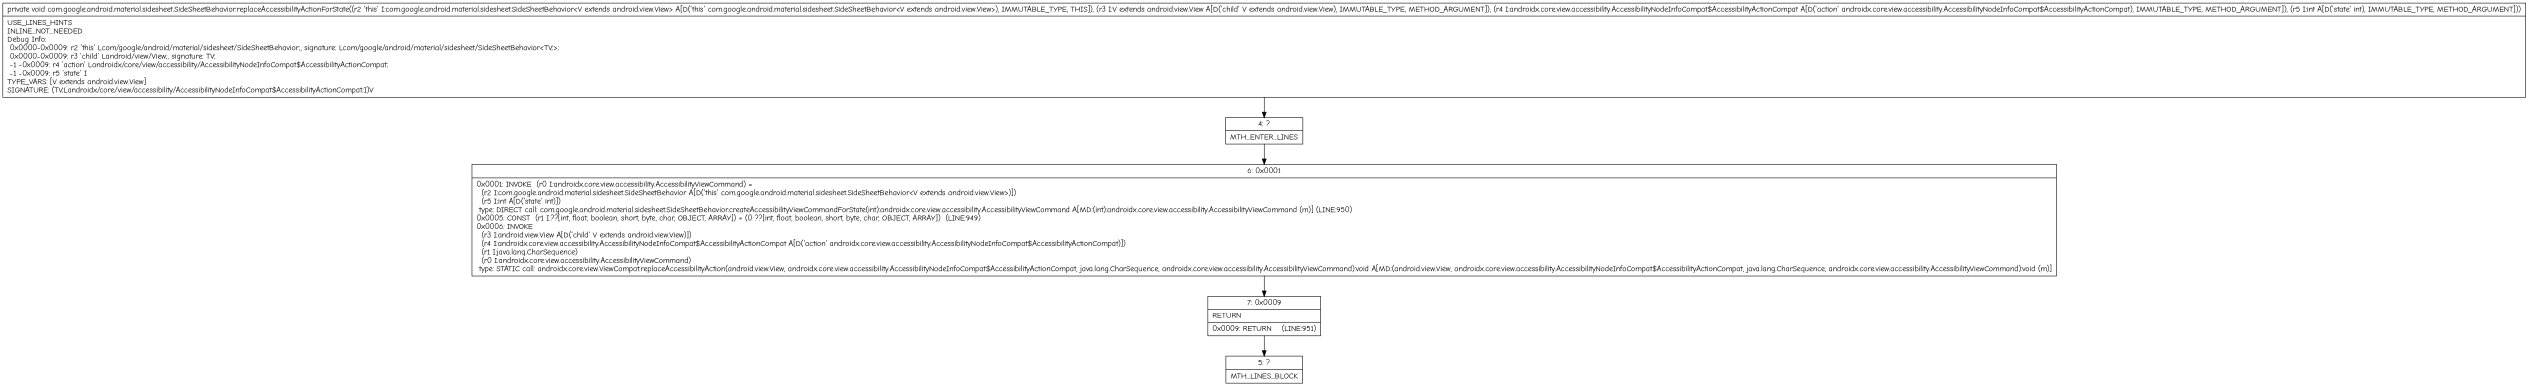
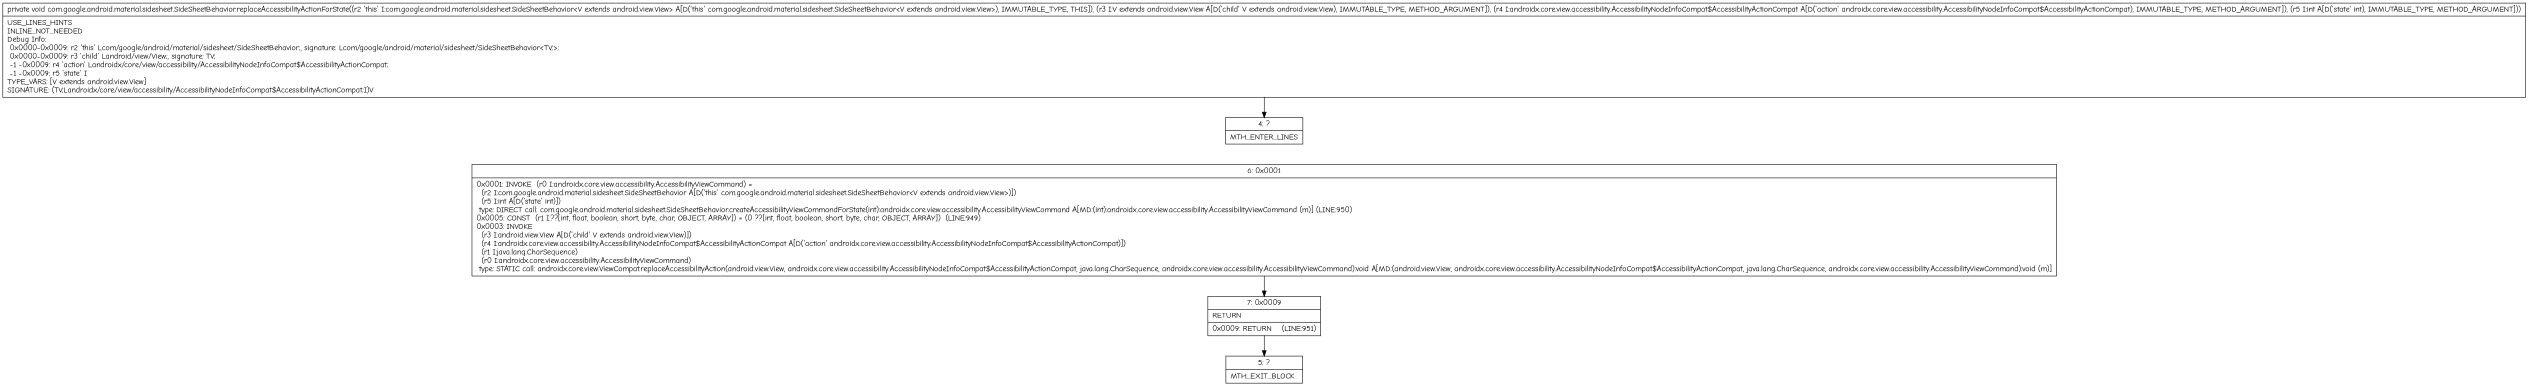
edge "4: ?" -> "6: 0x0001": removed
node "6: 0x0001": text "0x0006: INVOKE" -> "0x0003: INVOKE"
node "5: ?": text "MTH_LINES_BLOCK" -> "MTH_EXIT_BLOCK"
